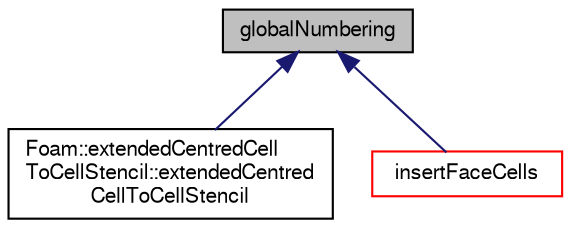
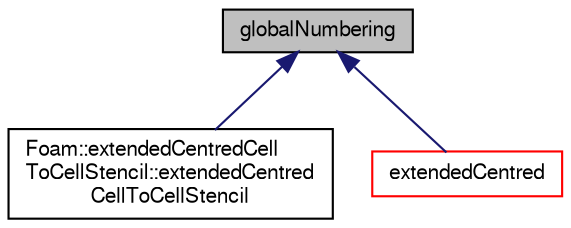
node "insertFaceCells": label "insertFaceCells" -> "extendedCentred"
